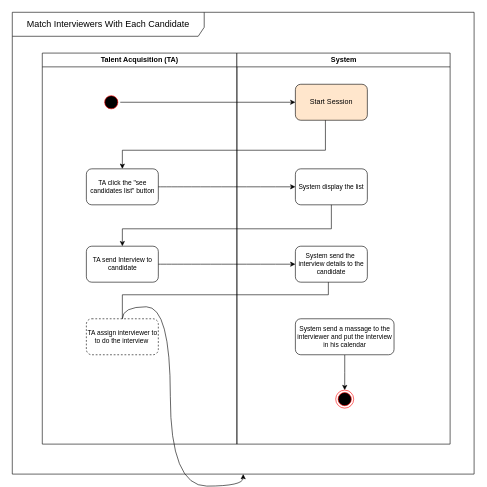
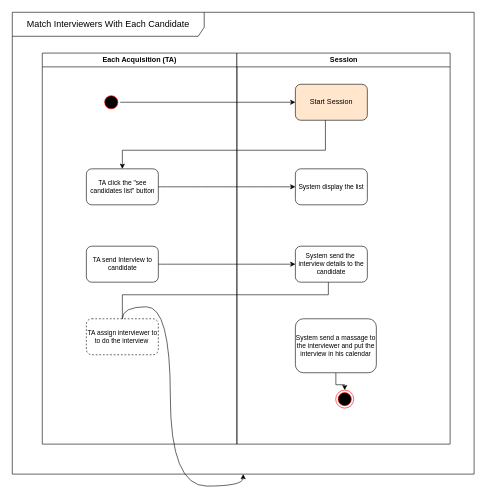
node "Talent Acquisition (TA)": label "Talent Acquisition (TA)" -> "Each Acquisition (TA)"
node "System": label "System" -> "Session"
edge "System display the list" -> "TA send Interview to candidate": removed
node "System send a massage to the interviewer and put the interview in his calendar": size 99x36 -> 81x54
